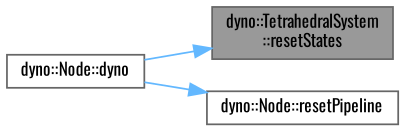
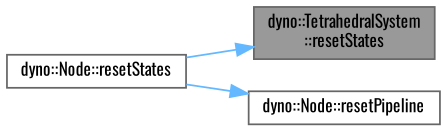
node "dyno::Node::dyno": label "dyno::Node::dyno" -> "dyno::Node::resetStates"
